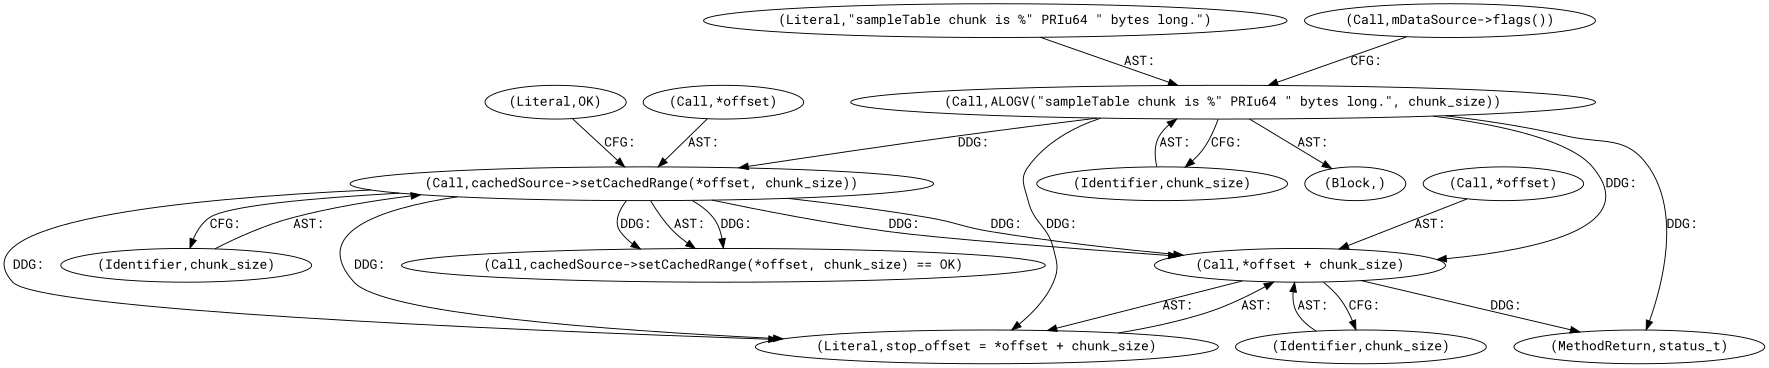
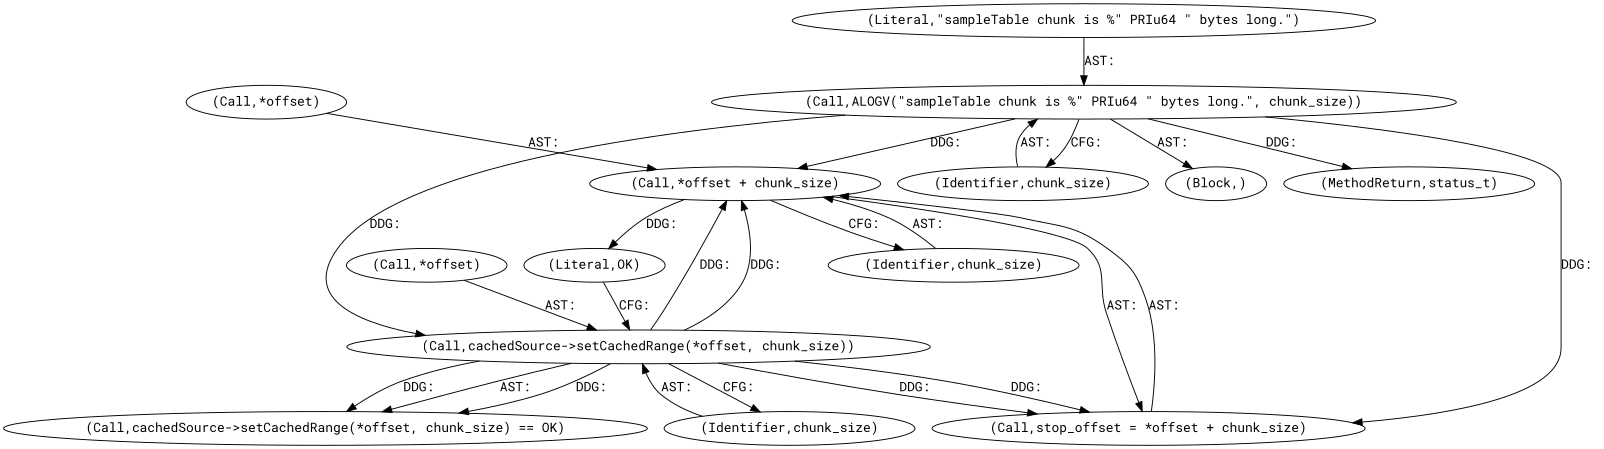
node "(Call,mDataSource->flags())": removed
edge "(Call,*offset + chunk_size)" -> "(MethodReturn,status_t)": now "(Call,*offset + chunk_size)" -> "(Literal,OK)"
node "(Literal,stop_offset = *offset + chunk_size)": label "(Literal,stop_offset = *offset + chunk_size)" -> "(Call,stop_offset = *offset + chunk_size)"
